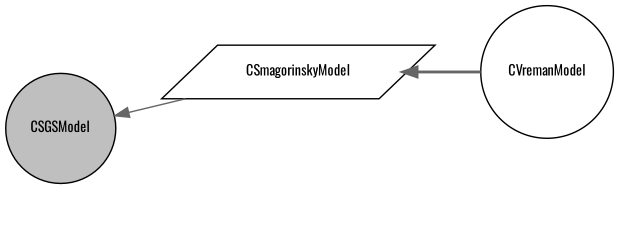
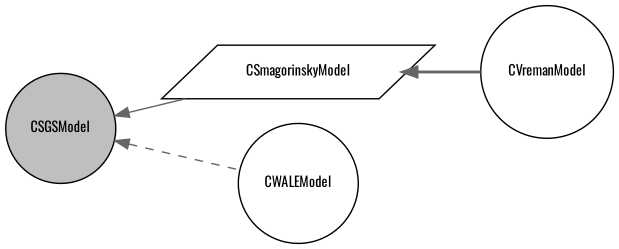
node "CWALEModel": added
